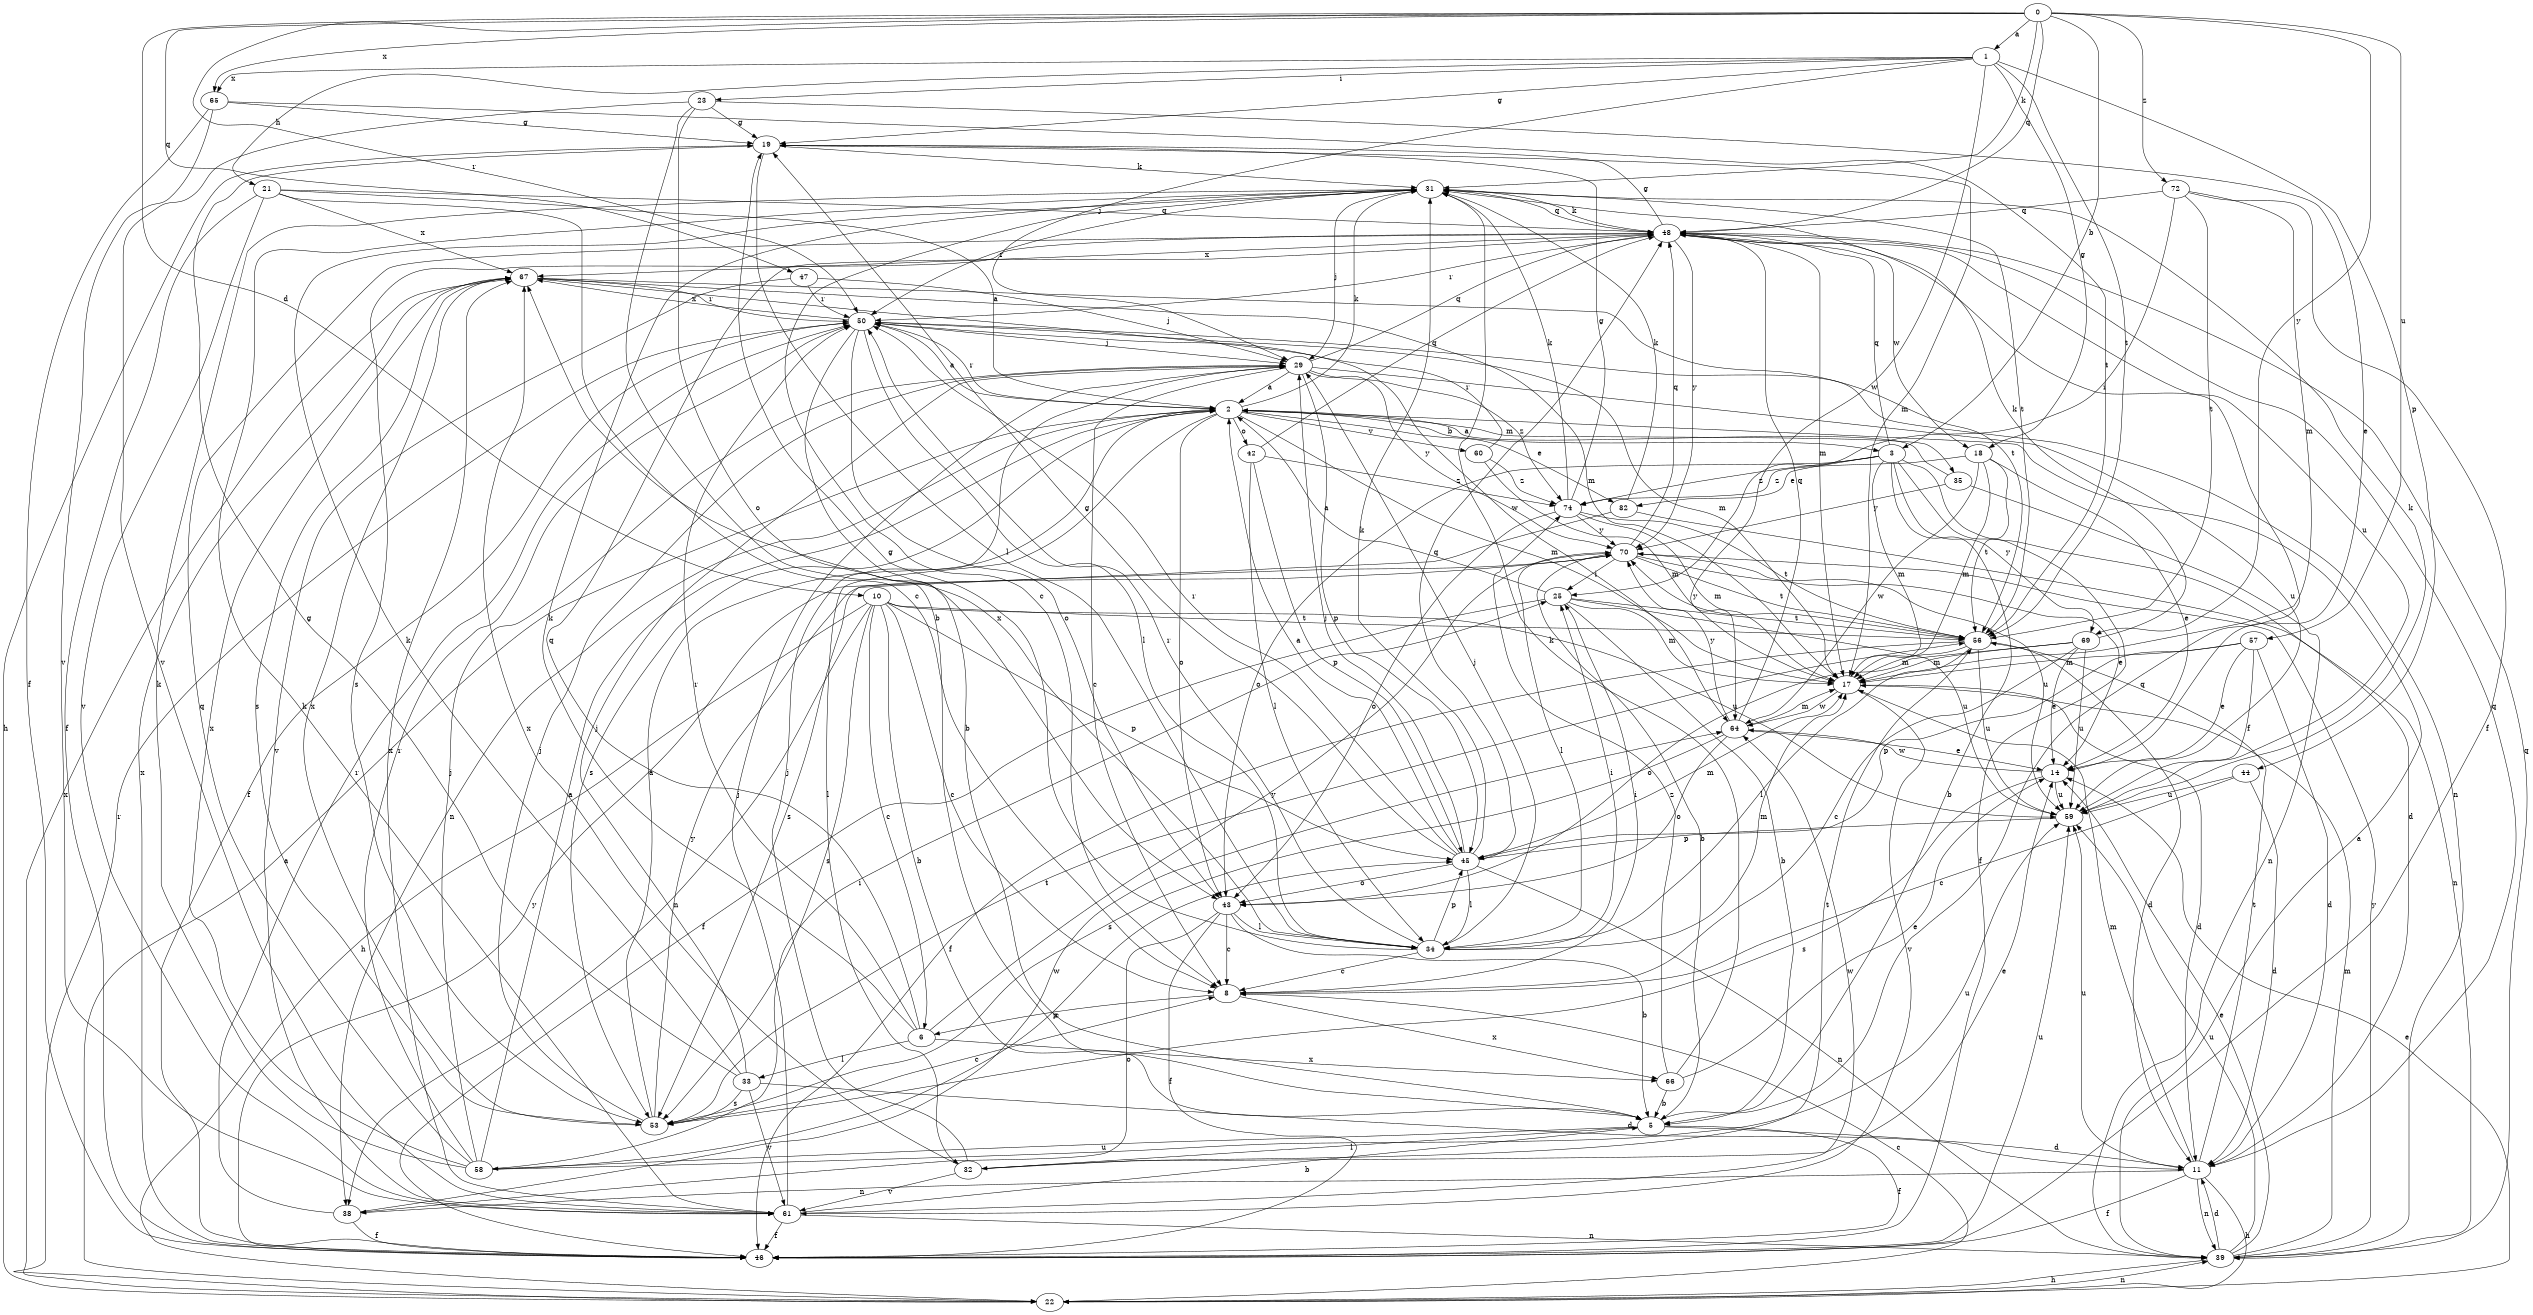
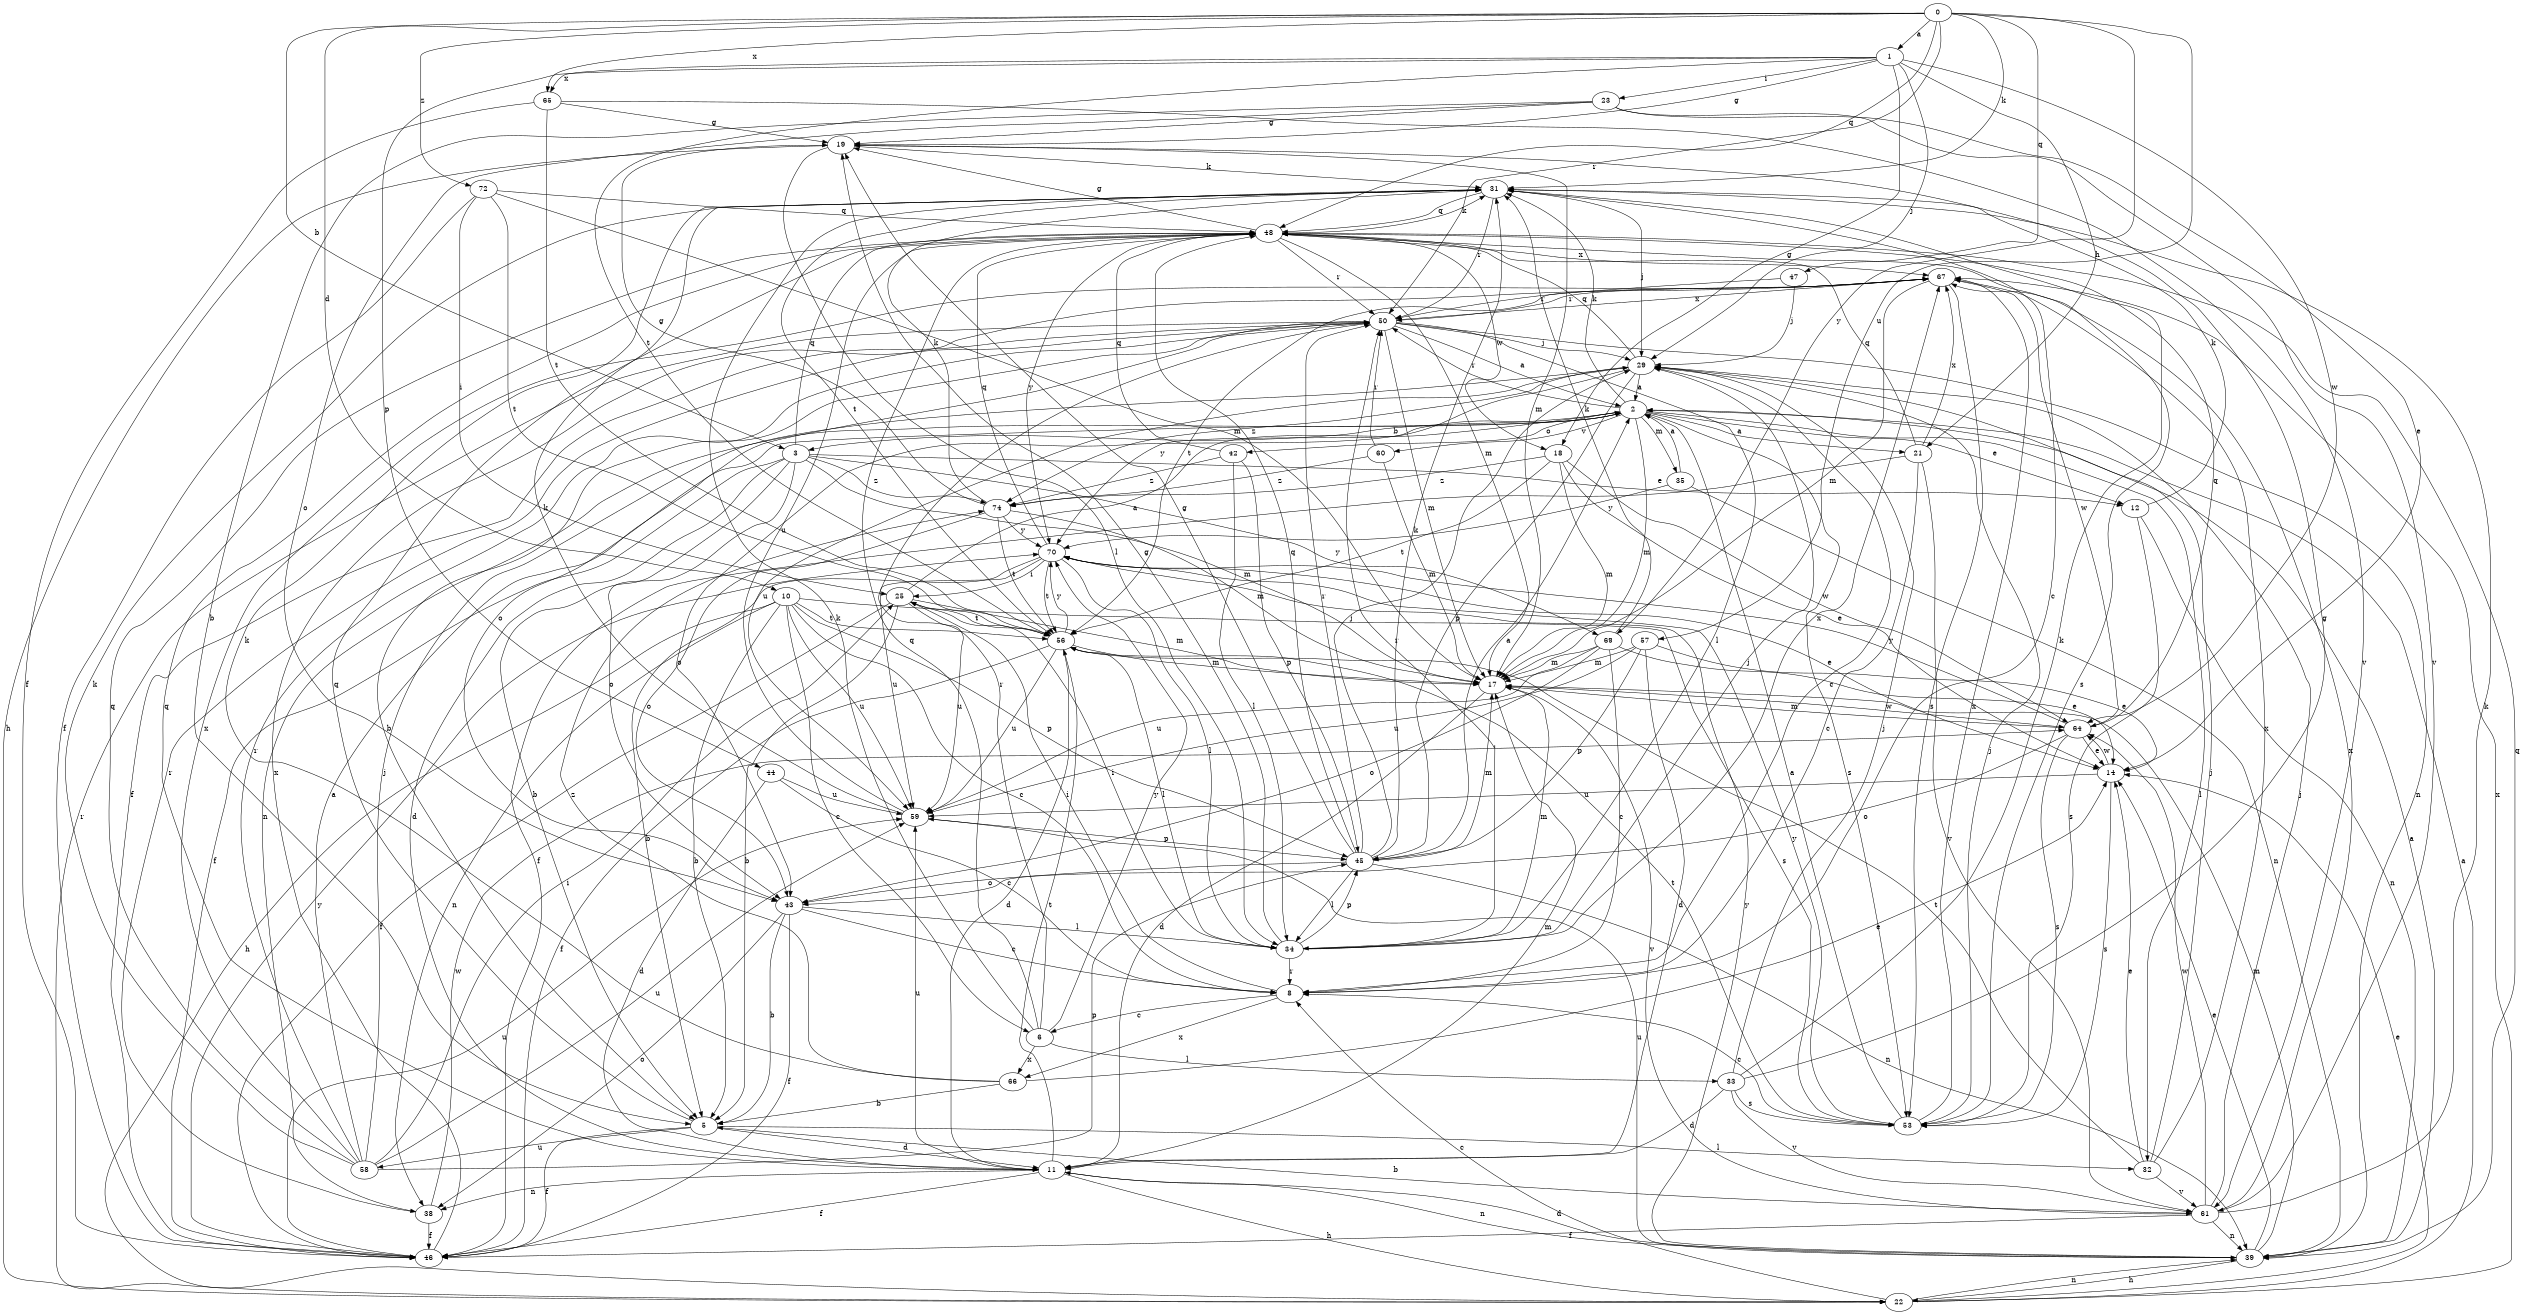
edge "21" -> "2": reversed
edge "48" -> "59": reversed
node "82": label "82" -> "12"
edge "57" -> "59": label "f" -> "u"
edge "47" -> "61": removed, label "v"
edge "34" -> "8": label "c" -> "r"
